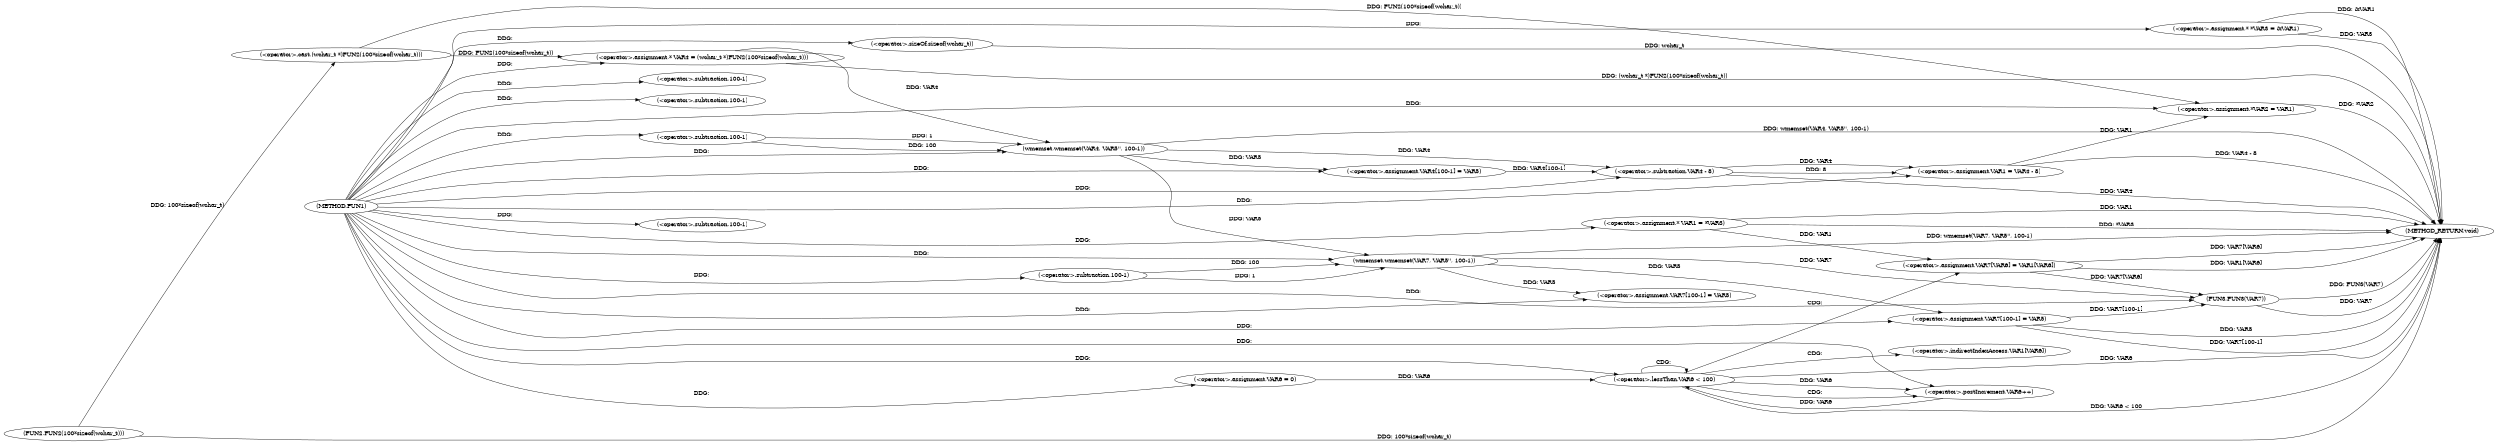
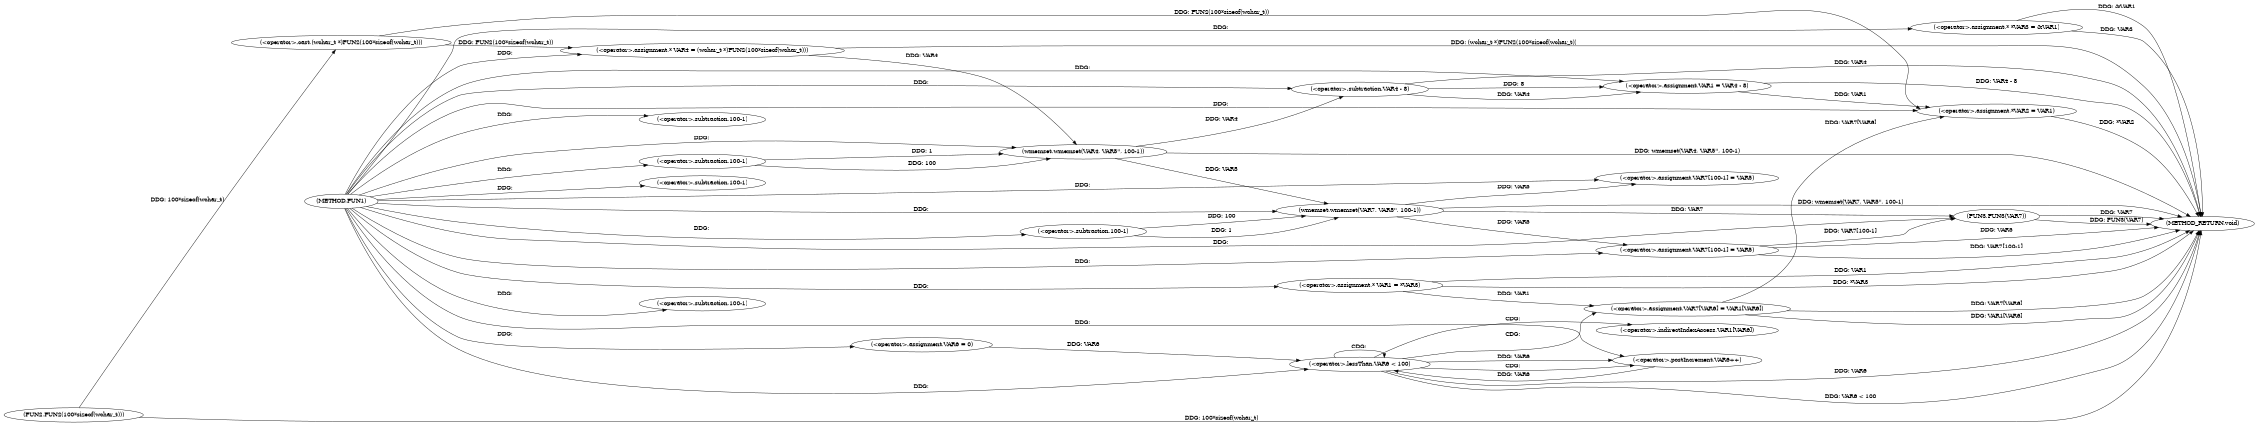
node "(<operator>.sizeOf,sizeof(wchar_t))": removed
node "(<operator>.assignment,VAR4[100-1] = VAR5)": removed
edge "(<operator>.assignment,VAR7[VAR6] = VAR1[VAR6])" -> "(FUN3,FUN3(VAR7))": now "(<operator>.assignment,VAR7[VAR6] = VAR1[VAR6])" -> "(<operator>.assignment,*VAR2 = VAR1)"
